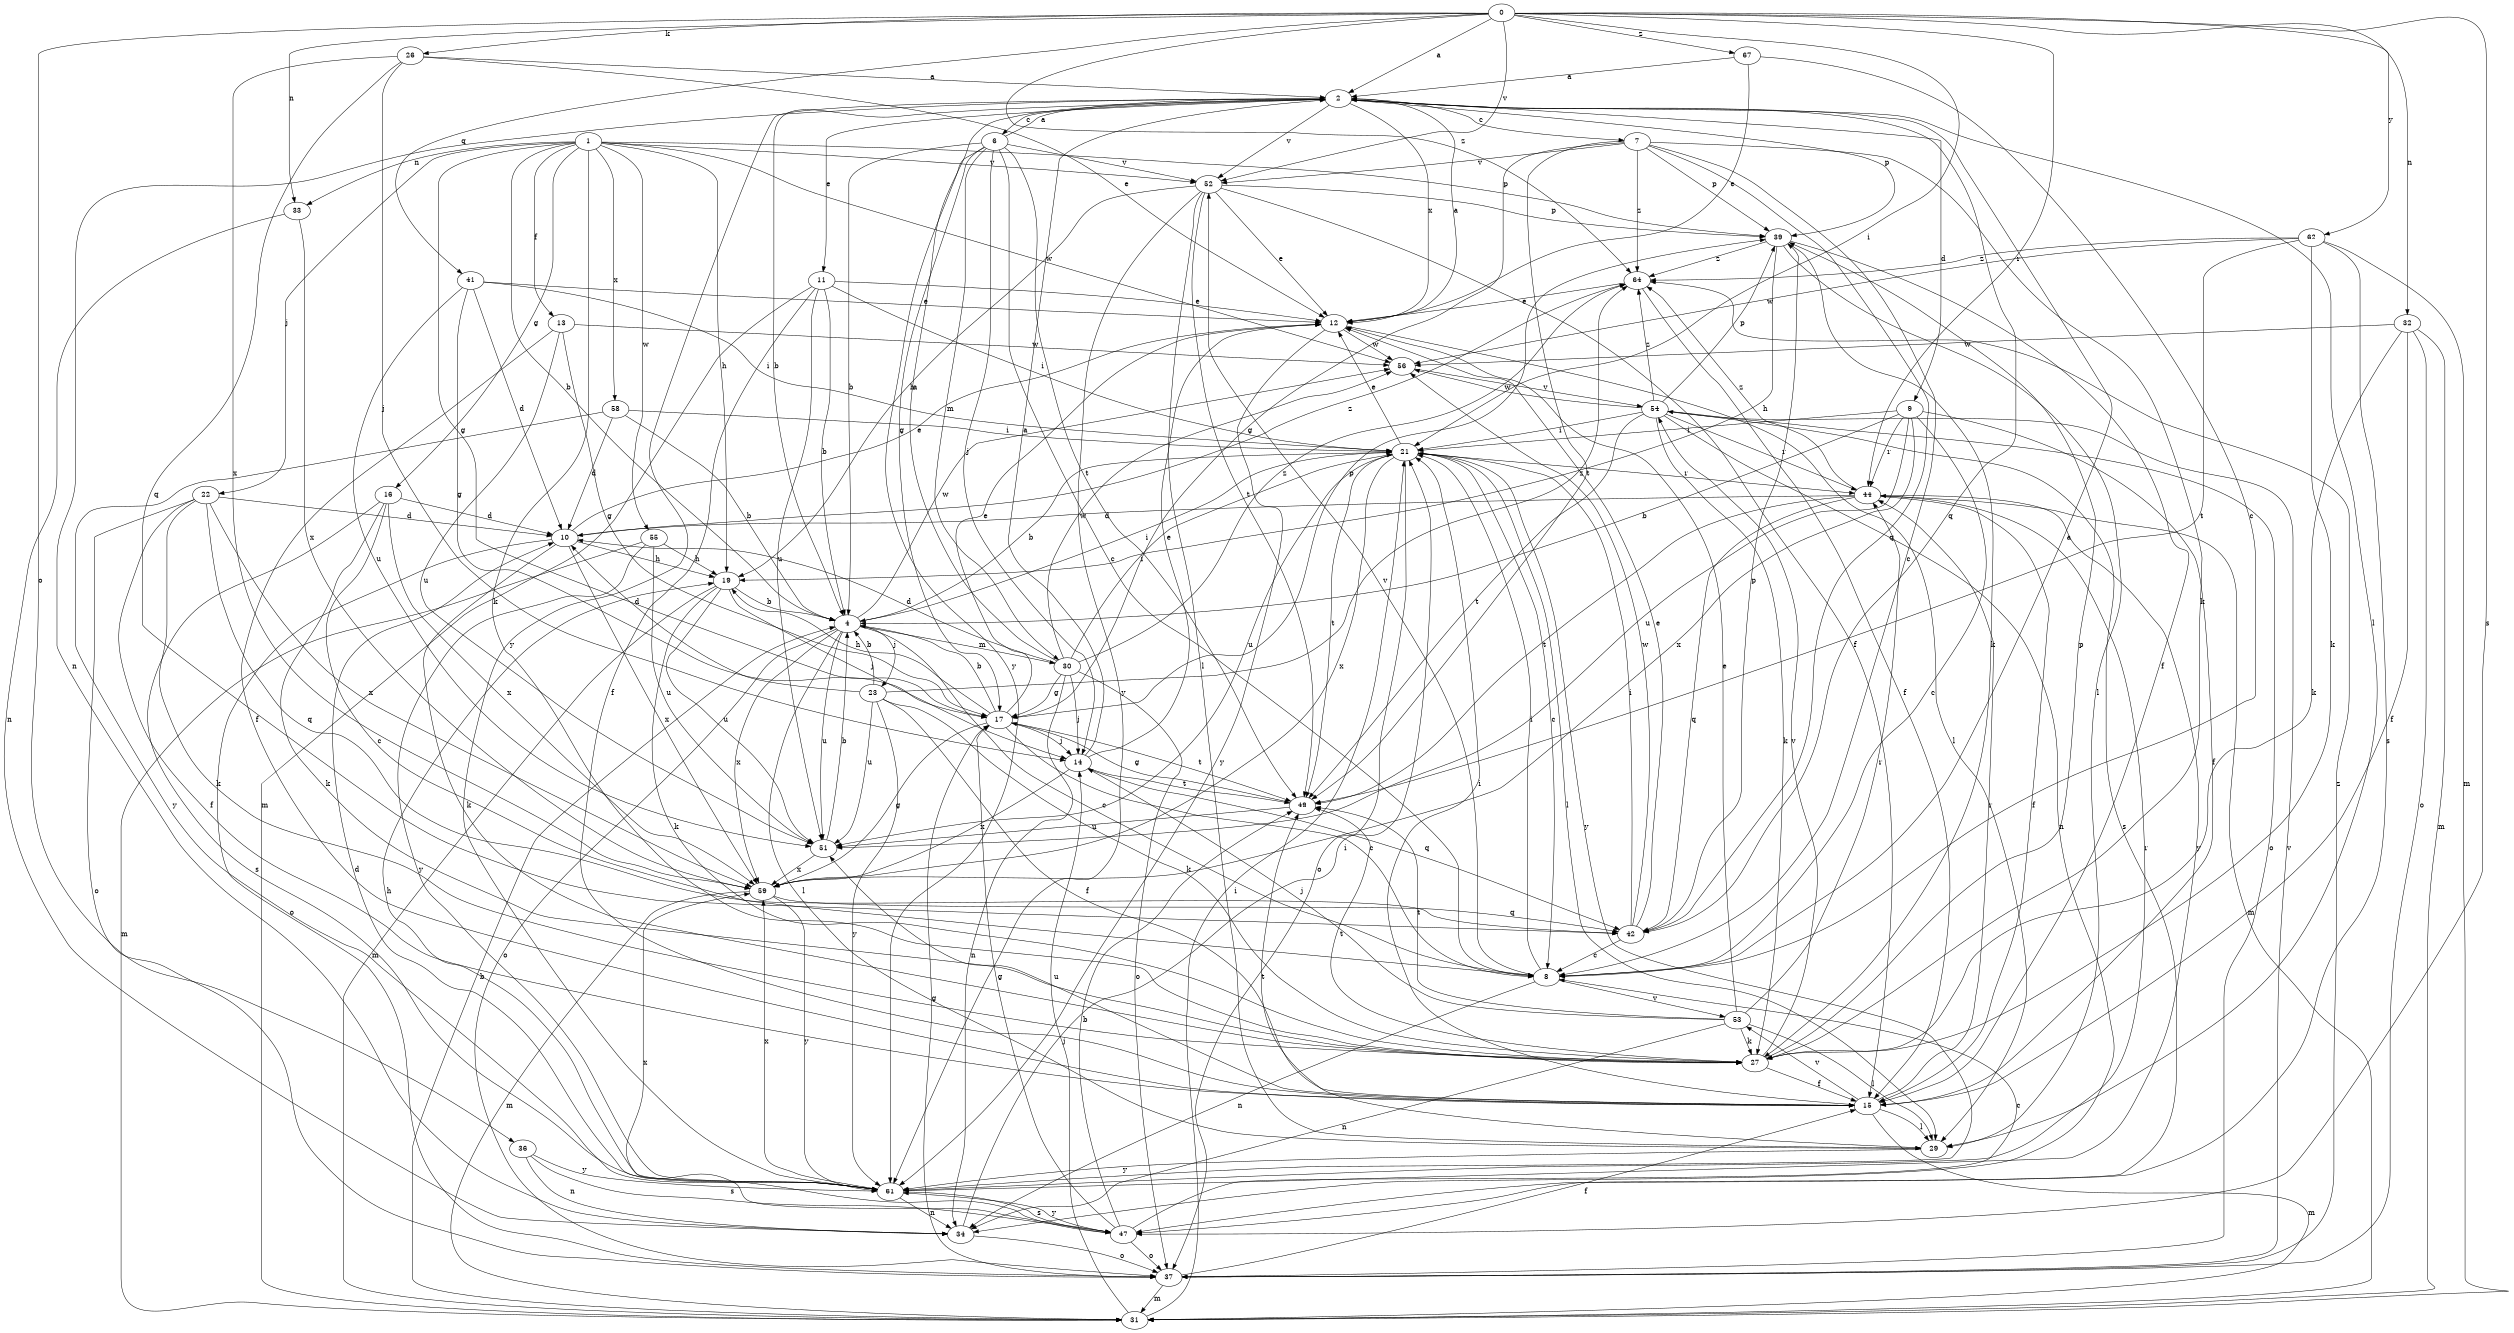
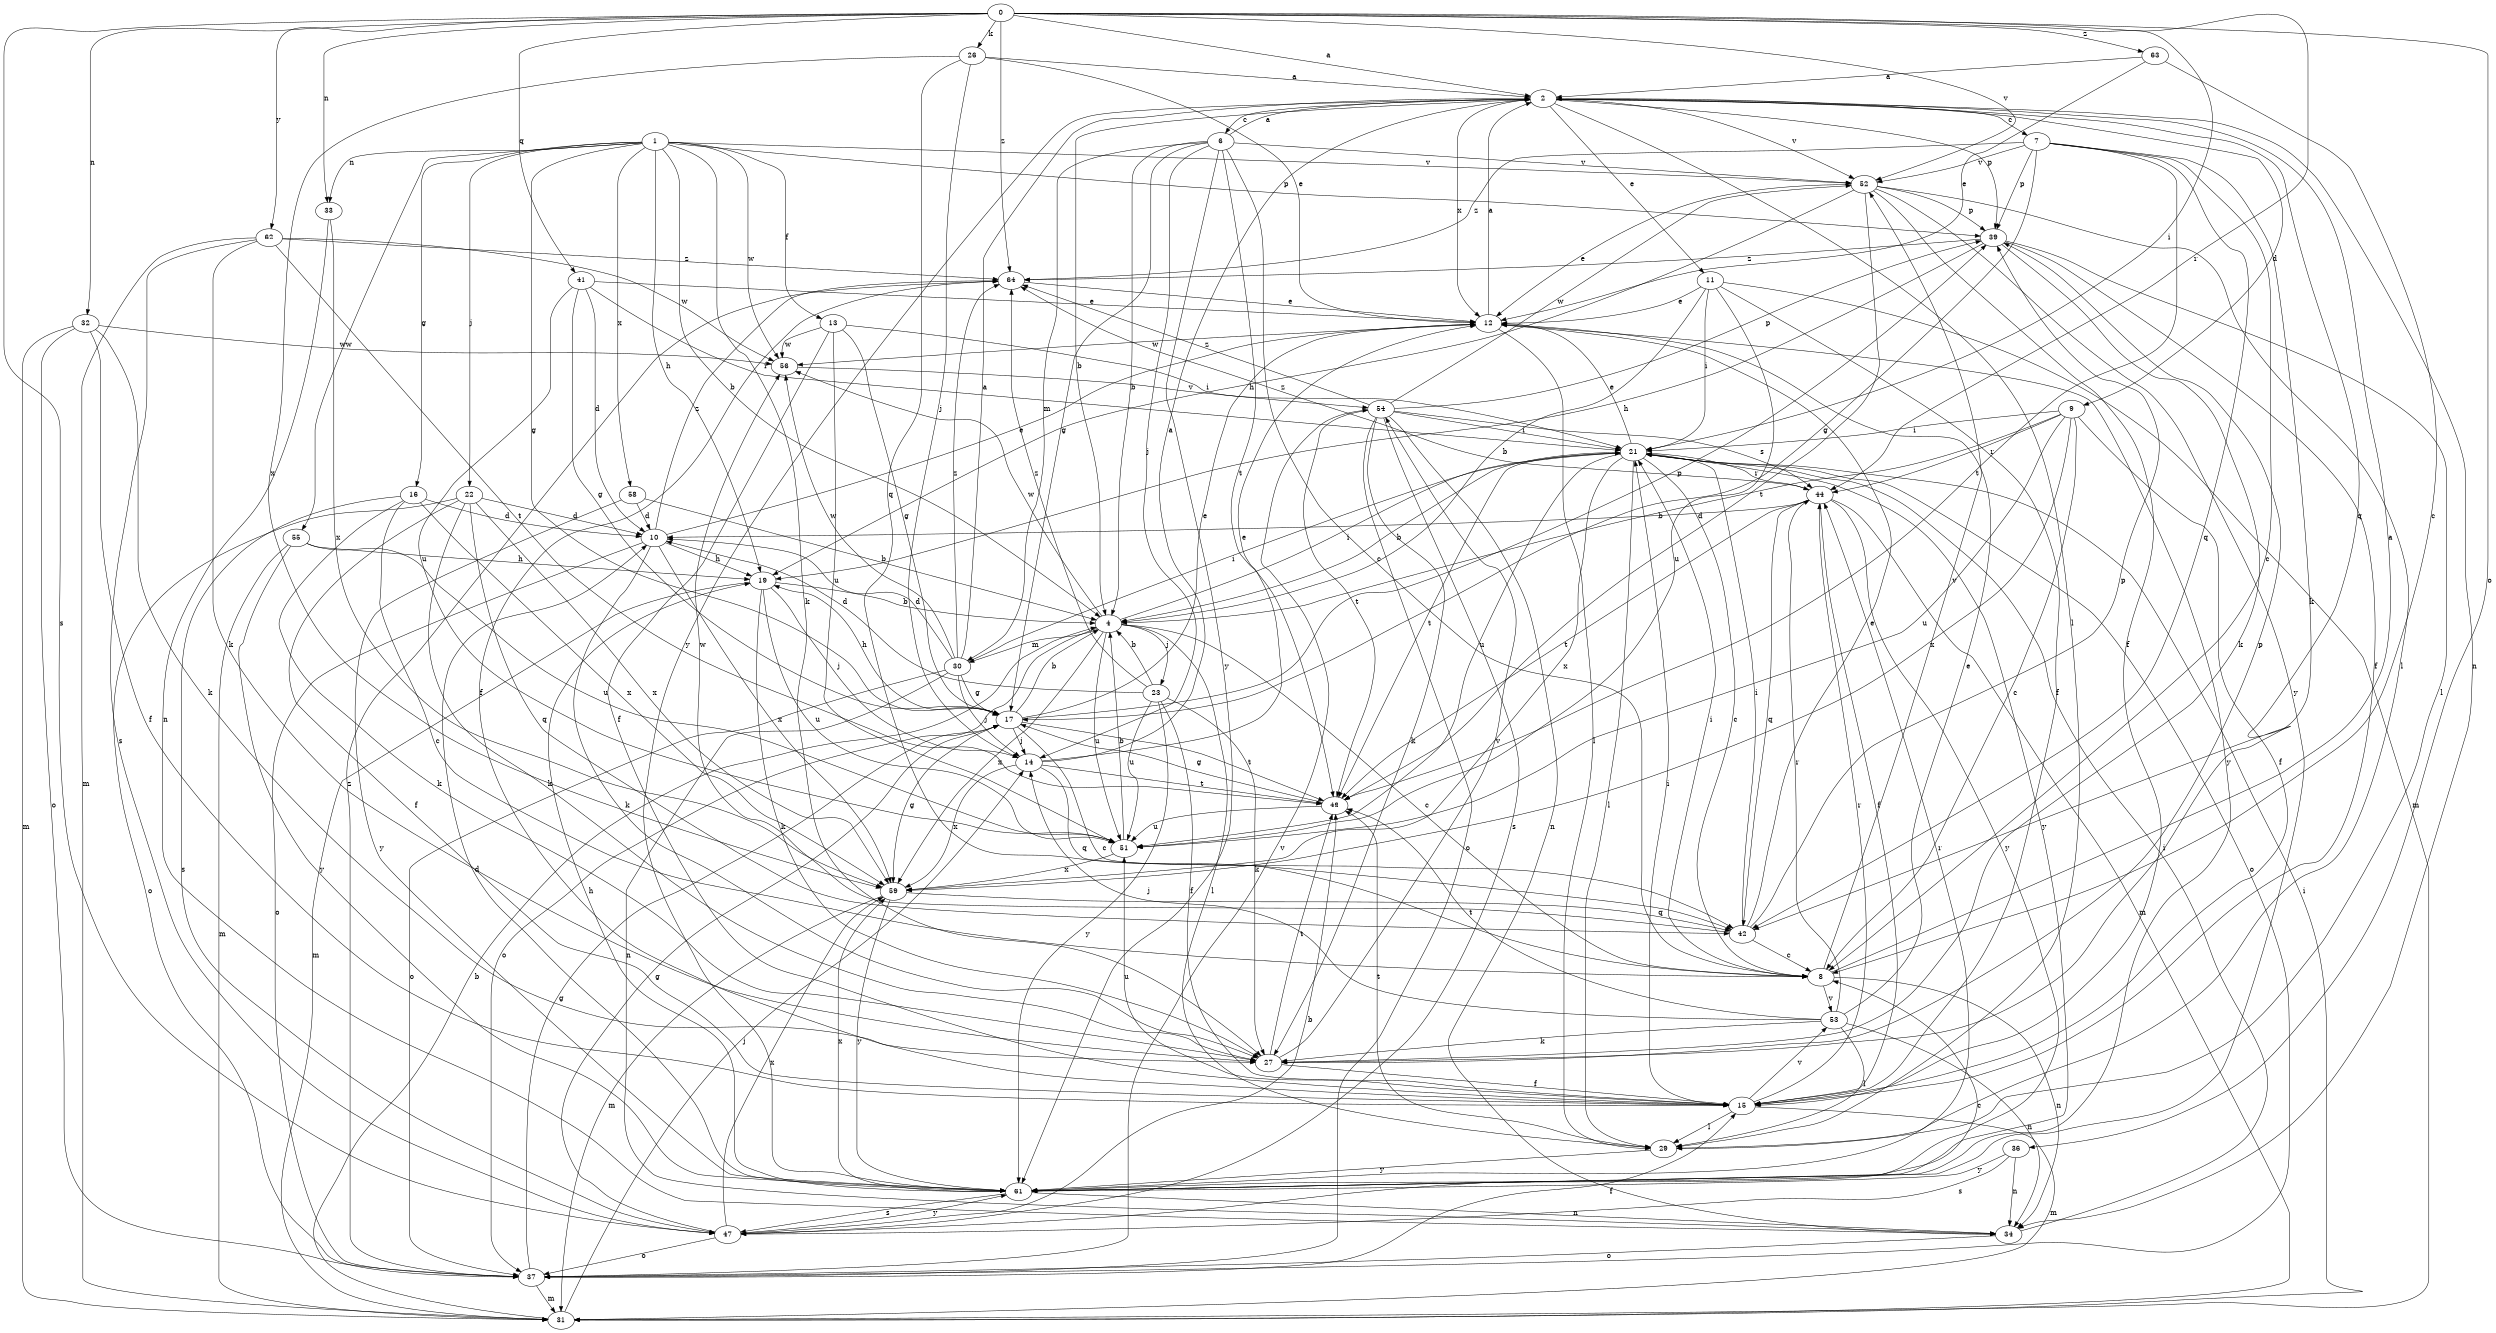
node "67": label "67" -> "63"
edge "54" -> "56": now "54" -> "52"
edge "58" -> "21": now "13" -> "21"
edge "54" -> "44": label "r" -> "s"
